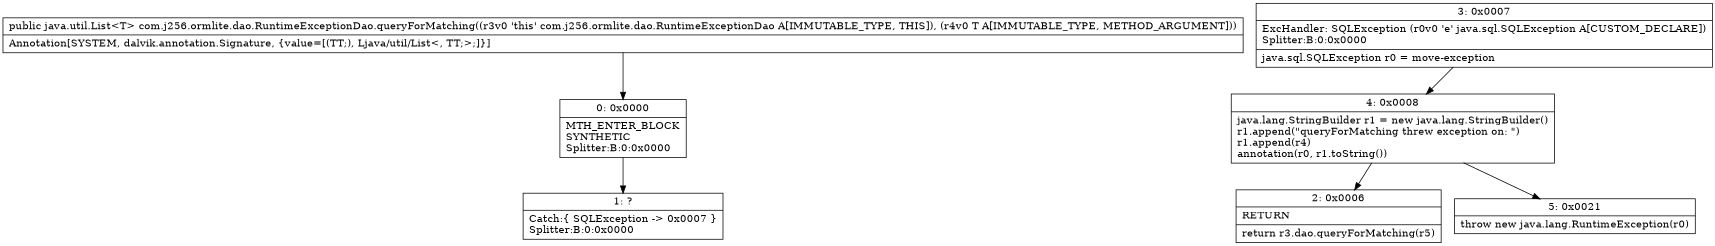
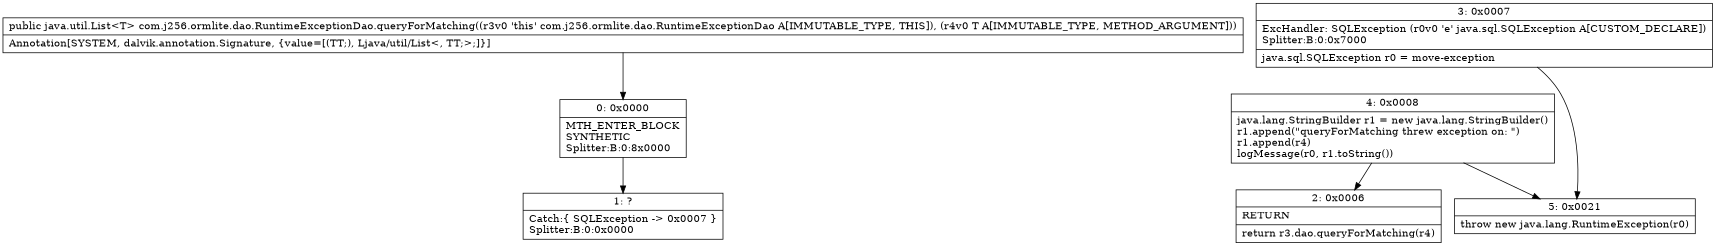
node "3: 0x0007": text "Splitter:B:0:0x0000" -> "Splitter:B:0:0x7000"
edge "3: 0x0007" -> "4: 0x0008": now "3: 0x0007" -> "5: 0x0021"
node "0: 0x0000": text "Splitter:B:0:0x0000" -> "Splitter:B:0:8x0000"
node "4: 0x0008": text "annotation(r0, r1.toString())" -> "logMessage(r0, r1.toString())"
node "2: 0x0006": text "return r3.dao.queryForMatching(r5)" -> "return r3.dao.queryForMatching(r4)"
